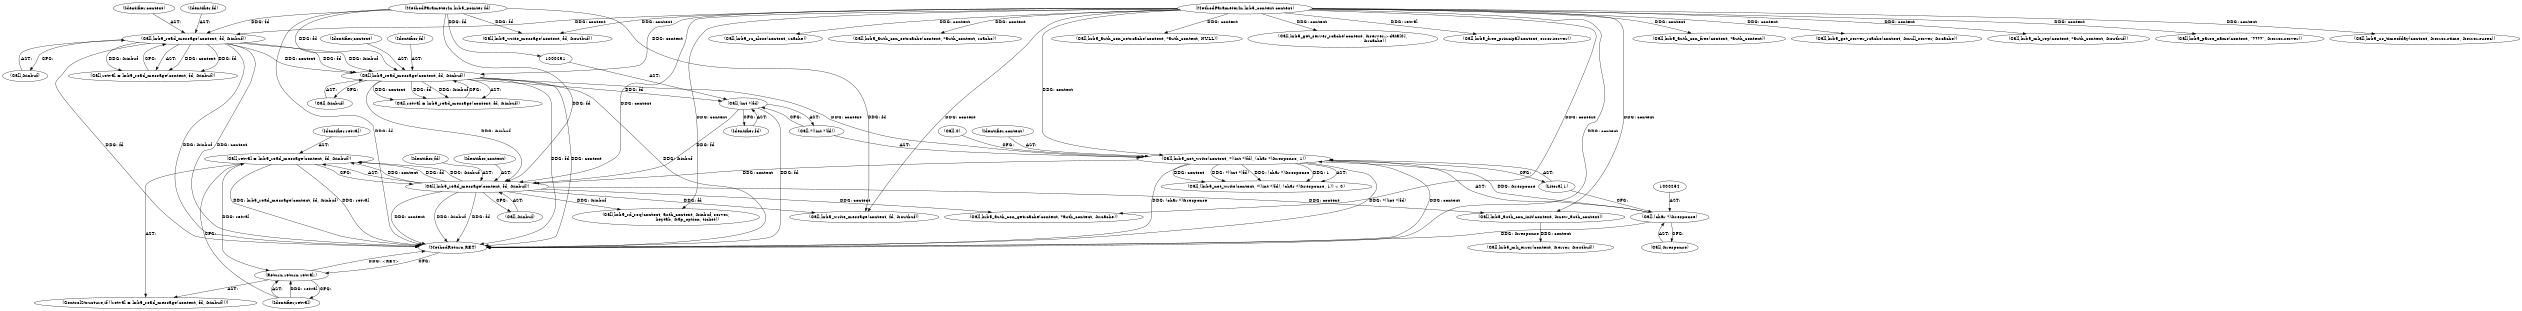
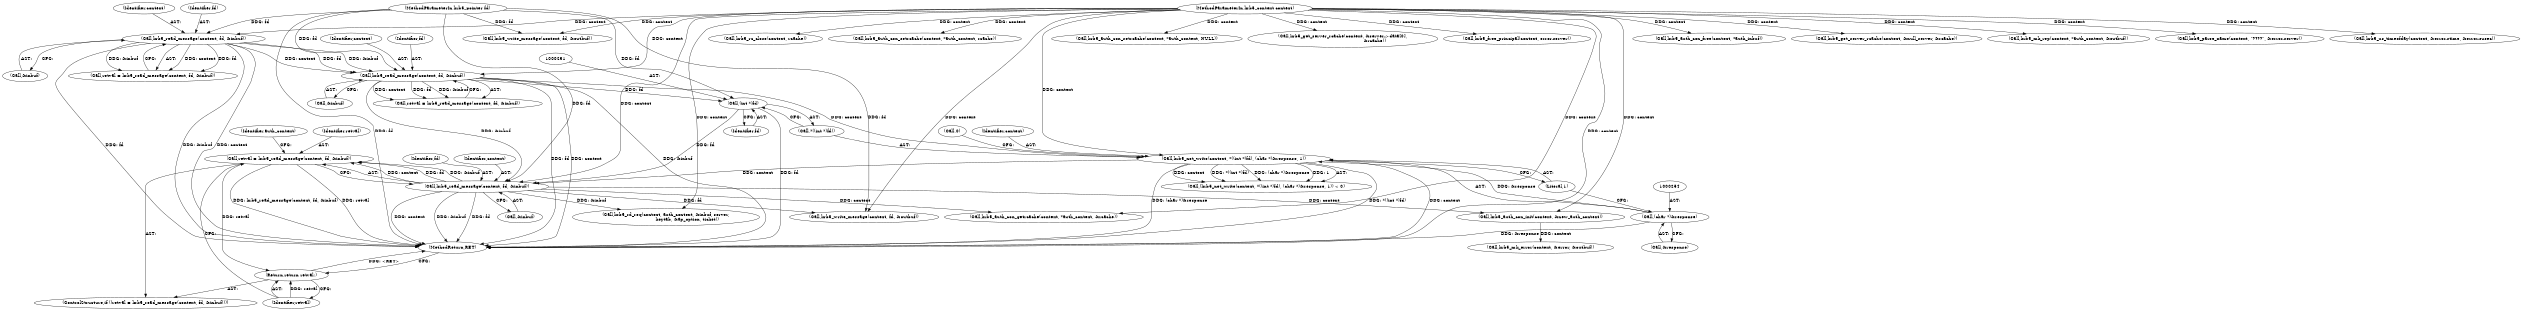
edge "(MethodParameterIn,krb5_context context)" -> "(Call,krb5_free_principal(context, error.server))": label "DDG: retval" -> "DDG: context"
node "(Call,krb5_auth_con_free(context, *auth_context))": label "(Call,krb5_auth_con_free(context, *auth_context))" -> "(Call,krb5_auth_con_free(context, *auth_inbuf))"
edge "(MethodParameterIn,krb5_pointer fd)" -> "1000251": now "(MethodParameterIn,krb5_pointer fd)" -> "(Call,(int *)fd)"
node "(Identifier,auth_context)": added
